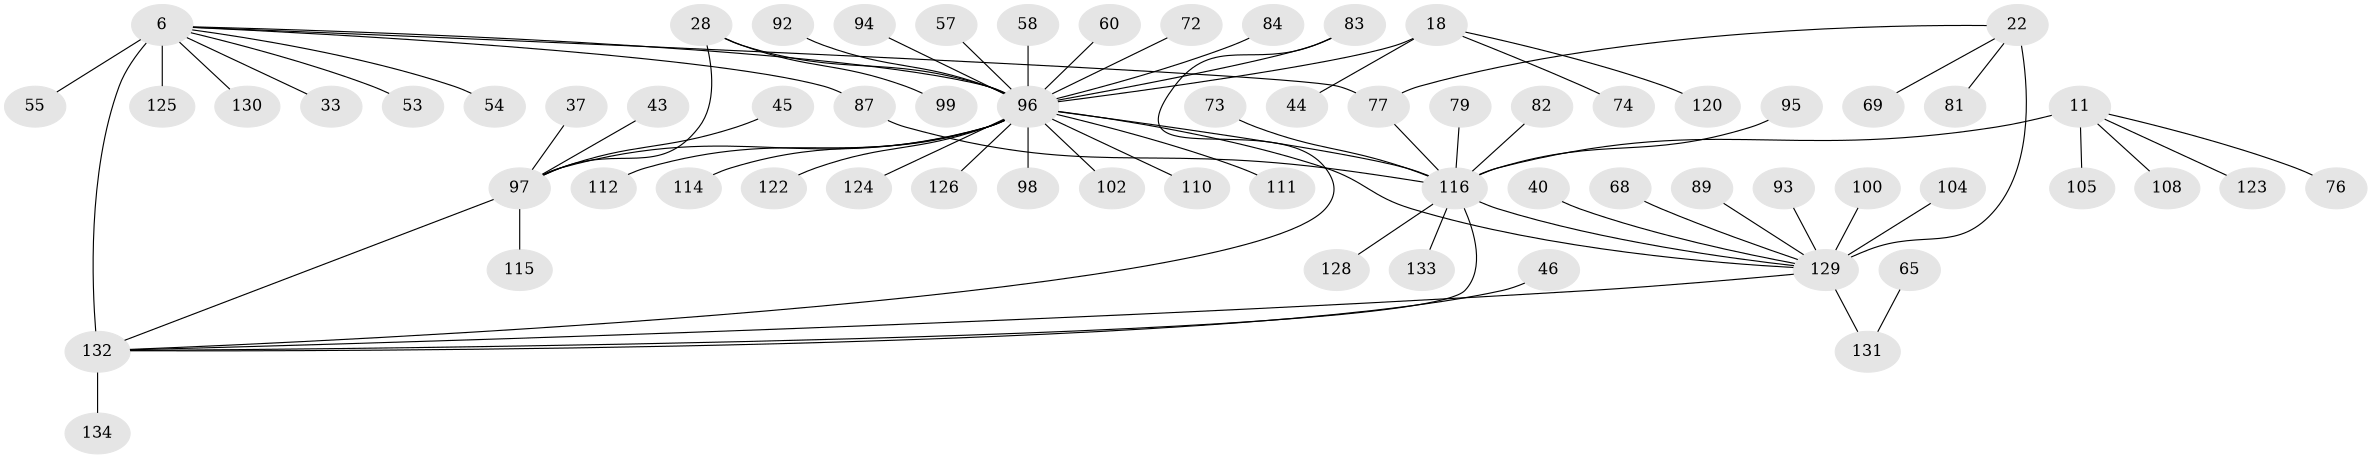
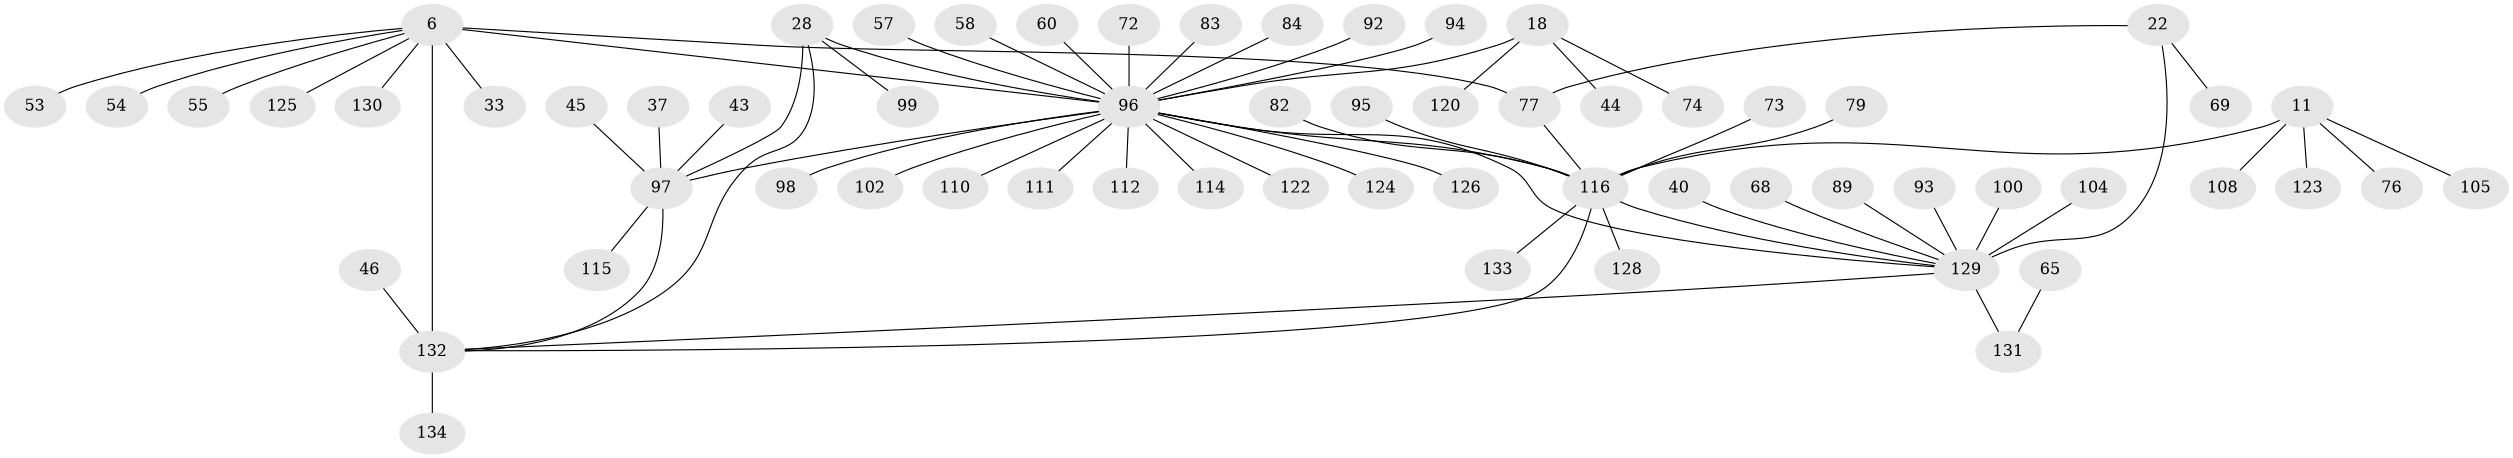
node "87": removed
node "81": removed
edge "83" -- "132": now "28" -- "132"
